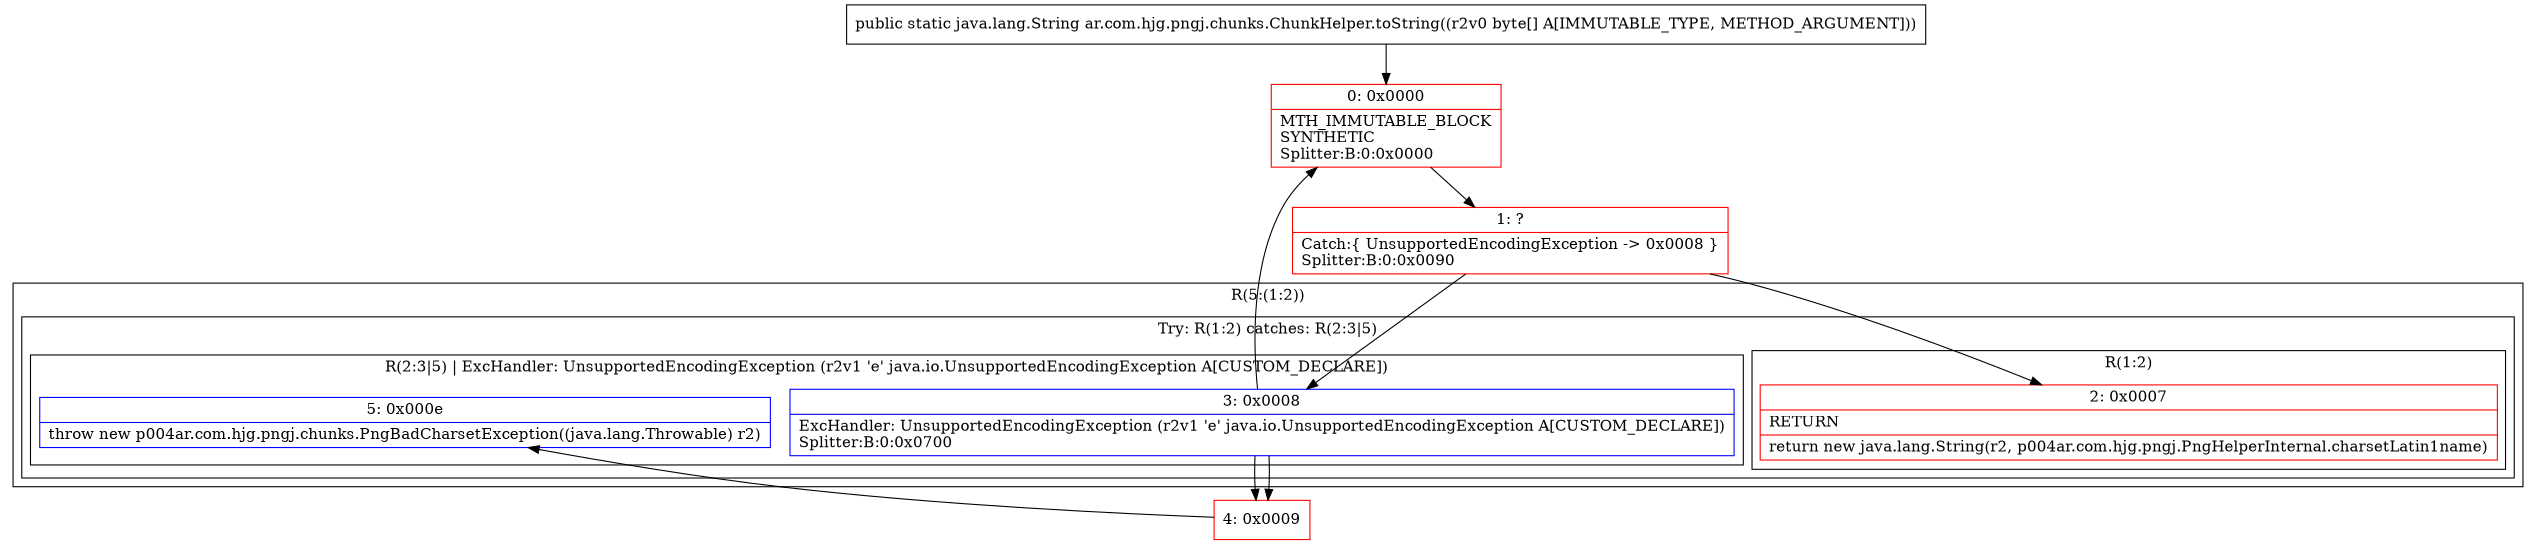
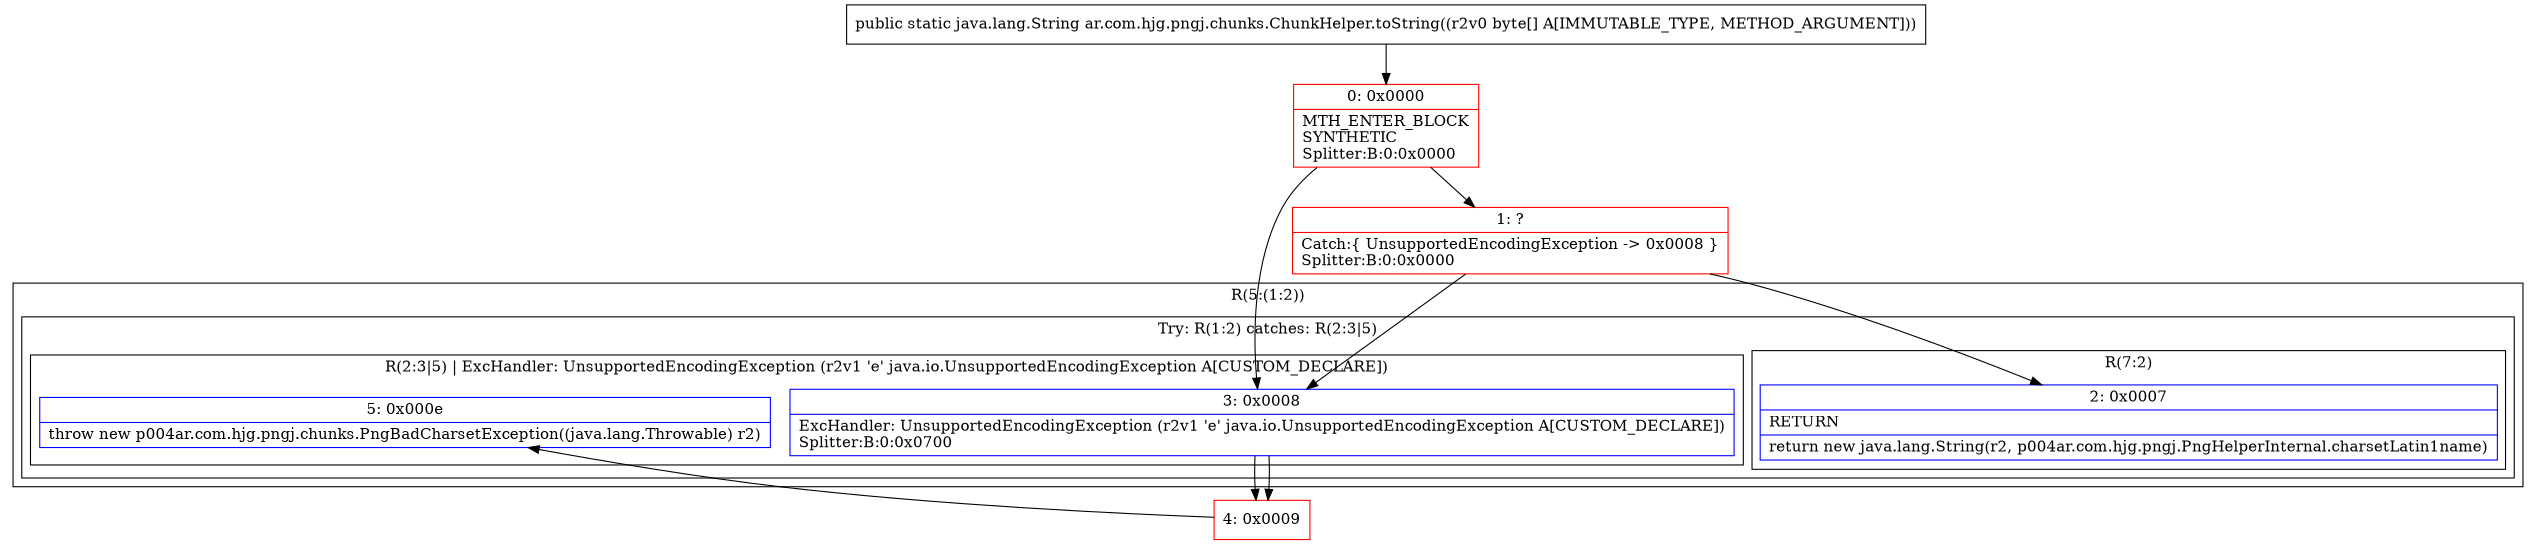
node "0: 0x0000": text "MTH_IMMUTABLE_BLOCK" -> "MTH_ENTER_BLOCK"
node "1: ?": text "Splitter:B:0:0x0090" -> "Splitter:B:0:0x0000"
edge "3: 0x0008" -> "0: 0x0000": reversed
cluster "R(1:2)": label "R(1:2)" -> "R(7:2)"
node "2: 0x0007": color red -> blue
